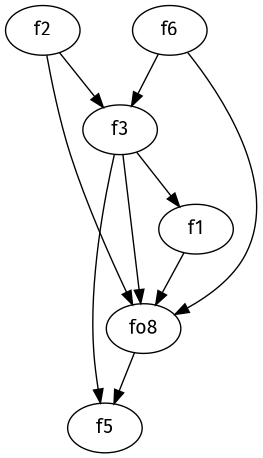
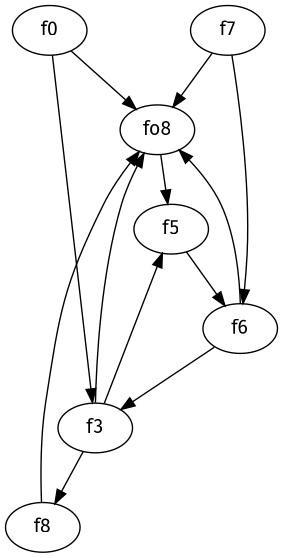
node "f2": label "f2" -> "f0"
node "f7": added
node "f1": label "f1" -> "f8"
edge "f5" -> "f6": added
